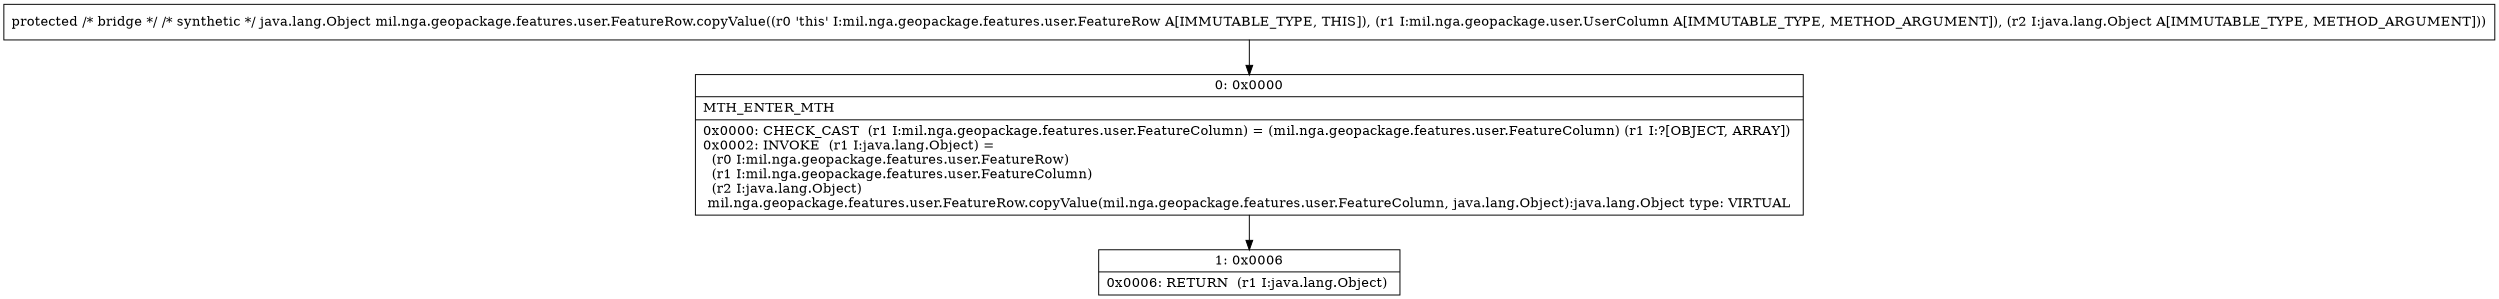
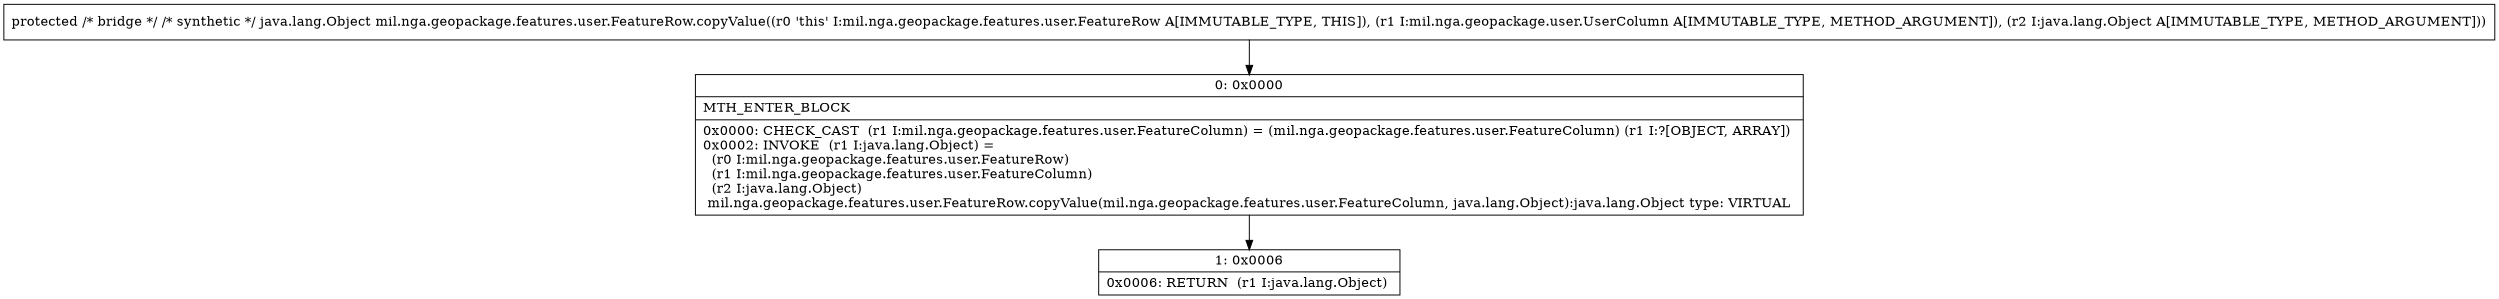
node "0: 0x0000": text "MTH_ENTER_MTH" -> "MTH_ENTER_BLOCK"
